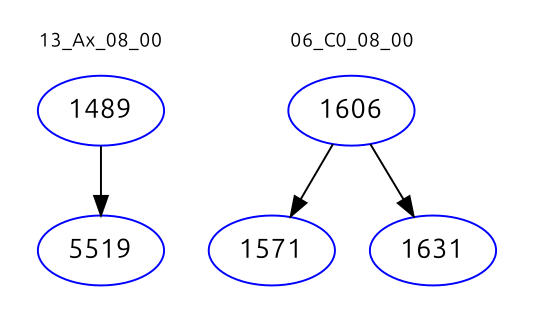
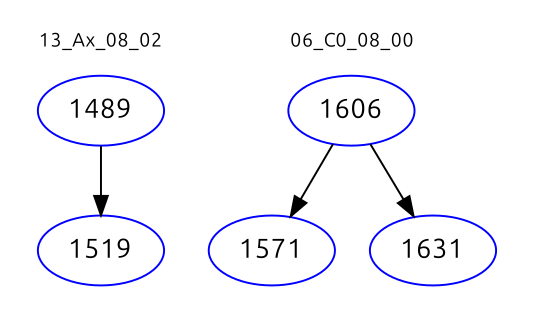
cluster "13_Ax_08_00": label "13_Ax_08_00" -> "13_Ax_08_02"
node "5519": label "5519" -> "1519"
